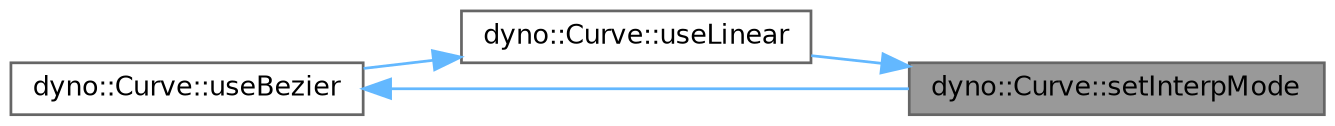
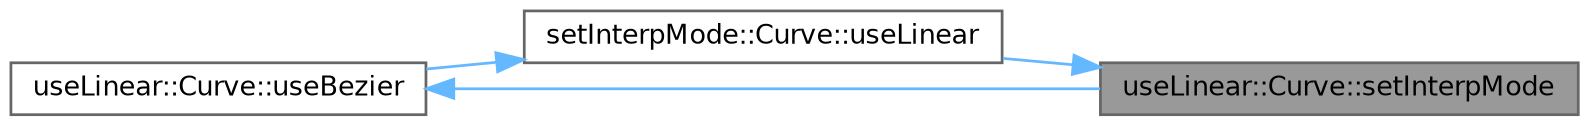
node "dyno::Curve::useLinear": label "dyno::Curve::useLinear" -> "setInterpMode::Curve::useLinear"
node "dyno::Curve::useBezier": label "dyno::Curve::useBezier" -> "useLinear::Curve::useBezier"
node "dyno::Curve::setInterpMode": label "dyno::Curve::setInterpMode" -> "useLinear::Curve::setInterpMode"
